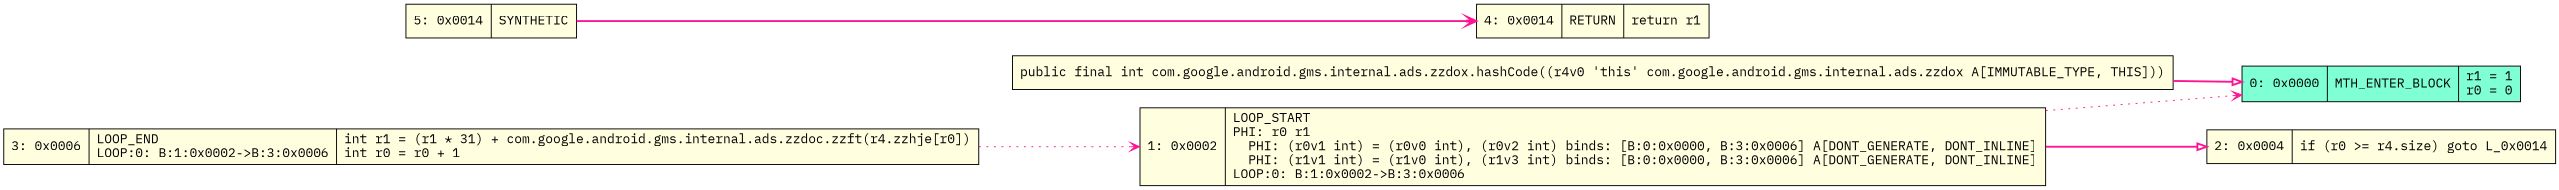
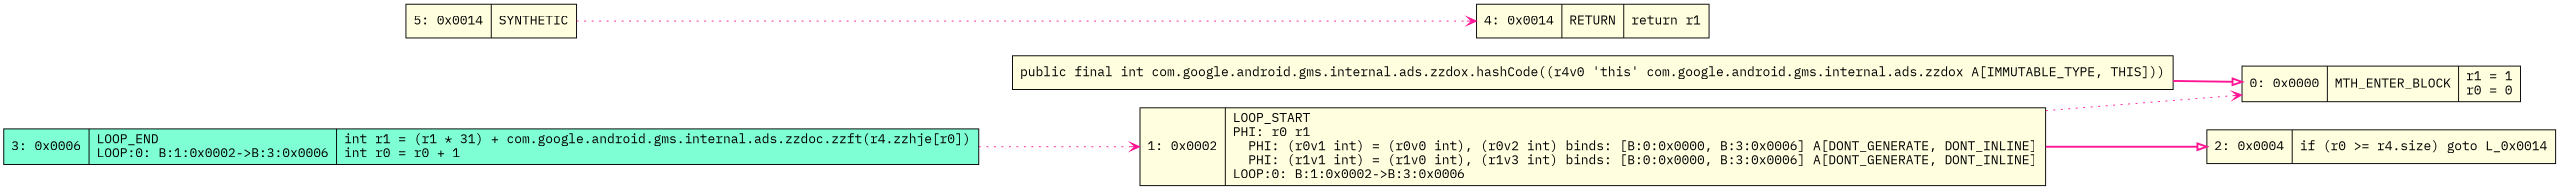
edge "5: 0x0014" -> "4: 0x0014": style bold -> dotted
node "0: 0x0000": fillcolor aquamarine -> lightyellow
node "3: 0x0006": fillcolor lightyellow -> aquamarine
